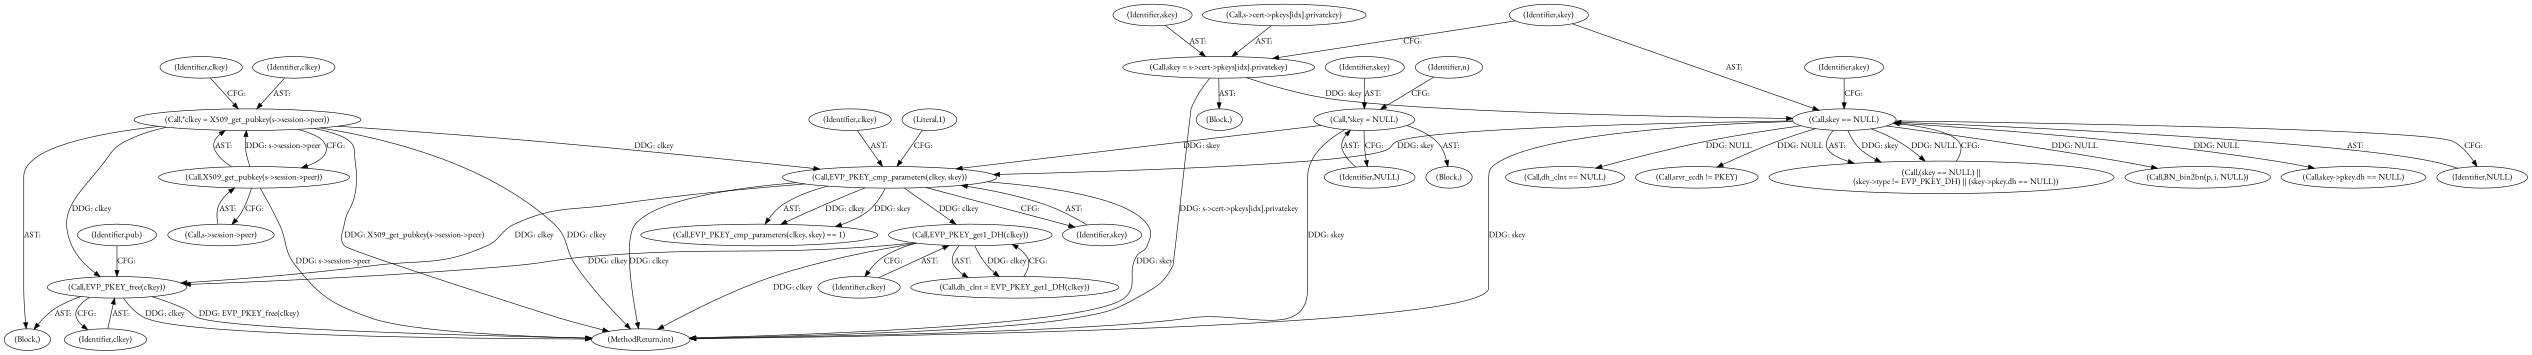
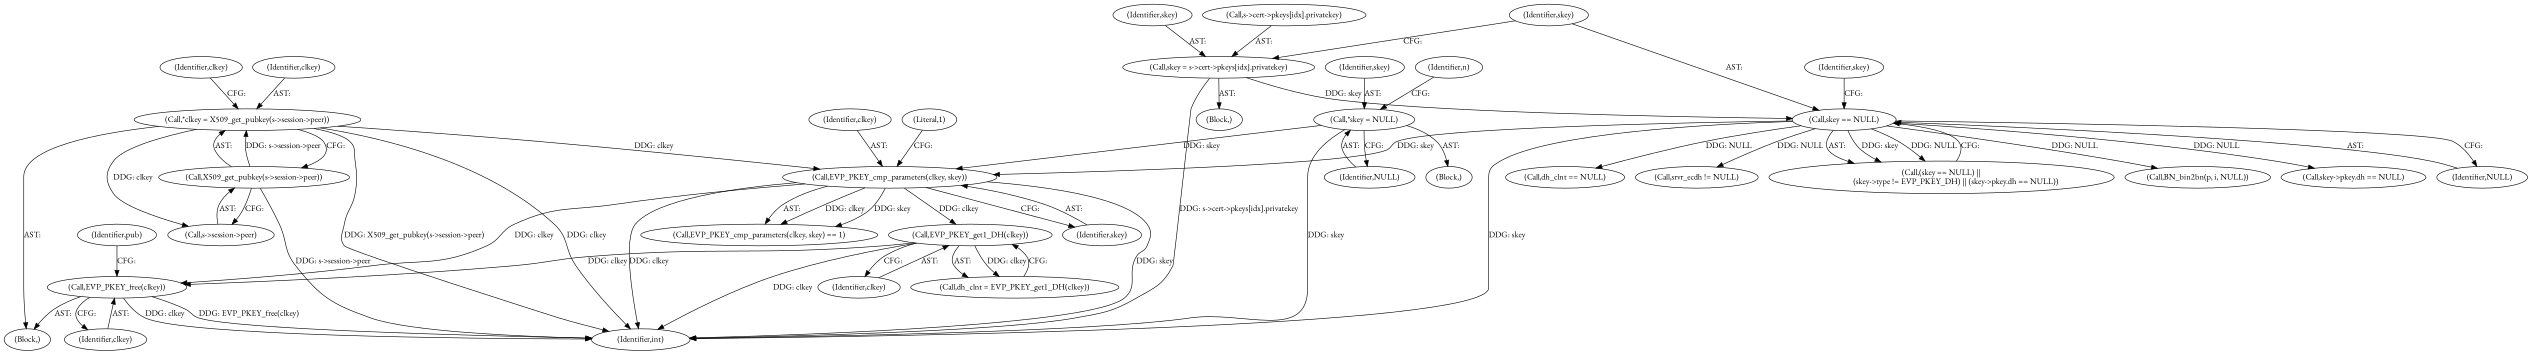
node "(Call,srvr_ecdh != PKEY)": label "(Call,srvr_ecdh != PKEY)" -> "(Call,srvr_ecdh != NULL)"
edge "(Call,*clkey = X509_get_pubkey(s->session->peer))" -> "(Call,EVP_PKEY_free(clkey))": now "(Call,*clkey = X509_get_pubkey(s->session->peer))" -> "(Call,s->session->peer)"
node "(MethodReturn,int)": label "(MethodReturn,int)" -> "(Identifier,int)"
